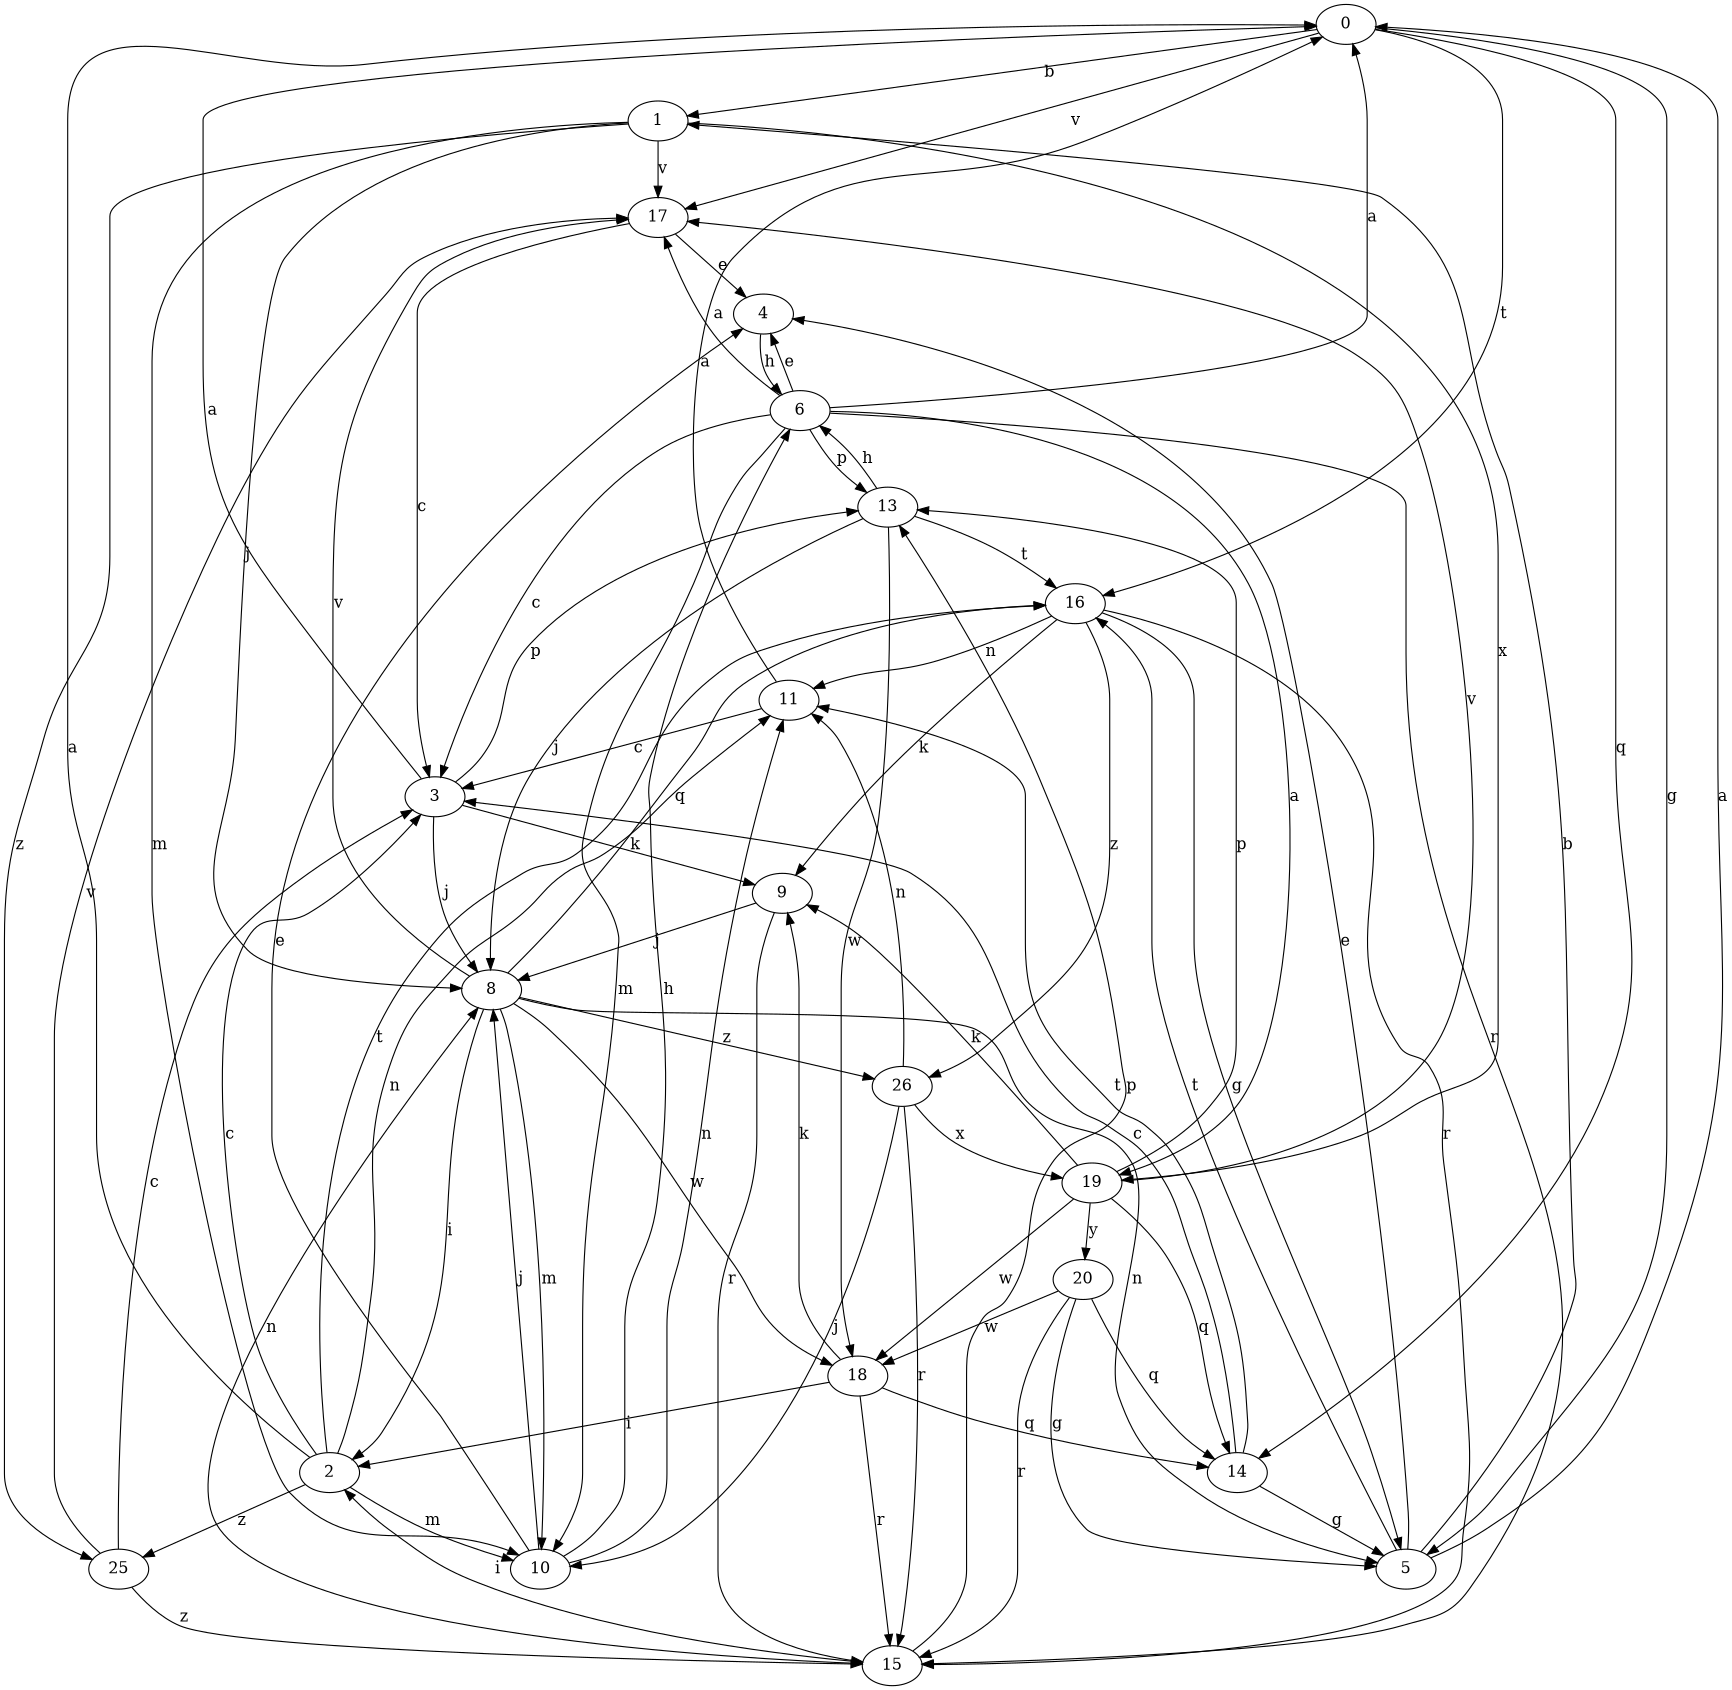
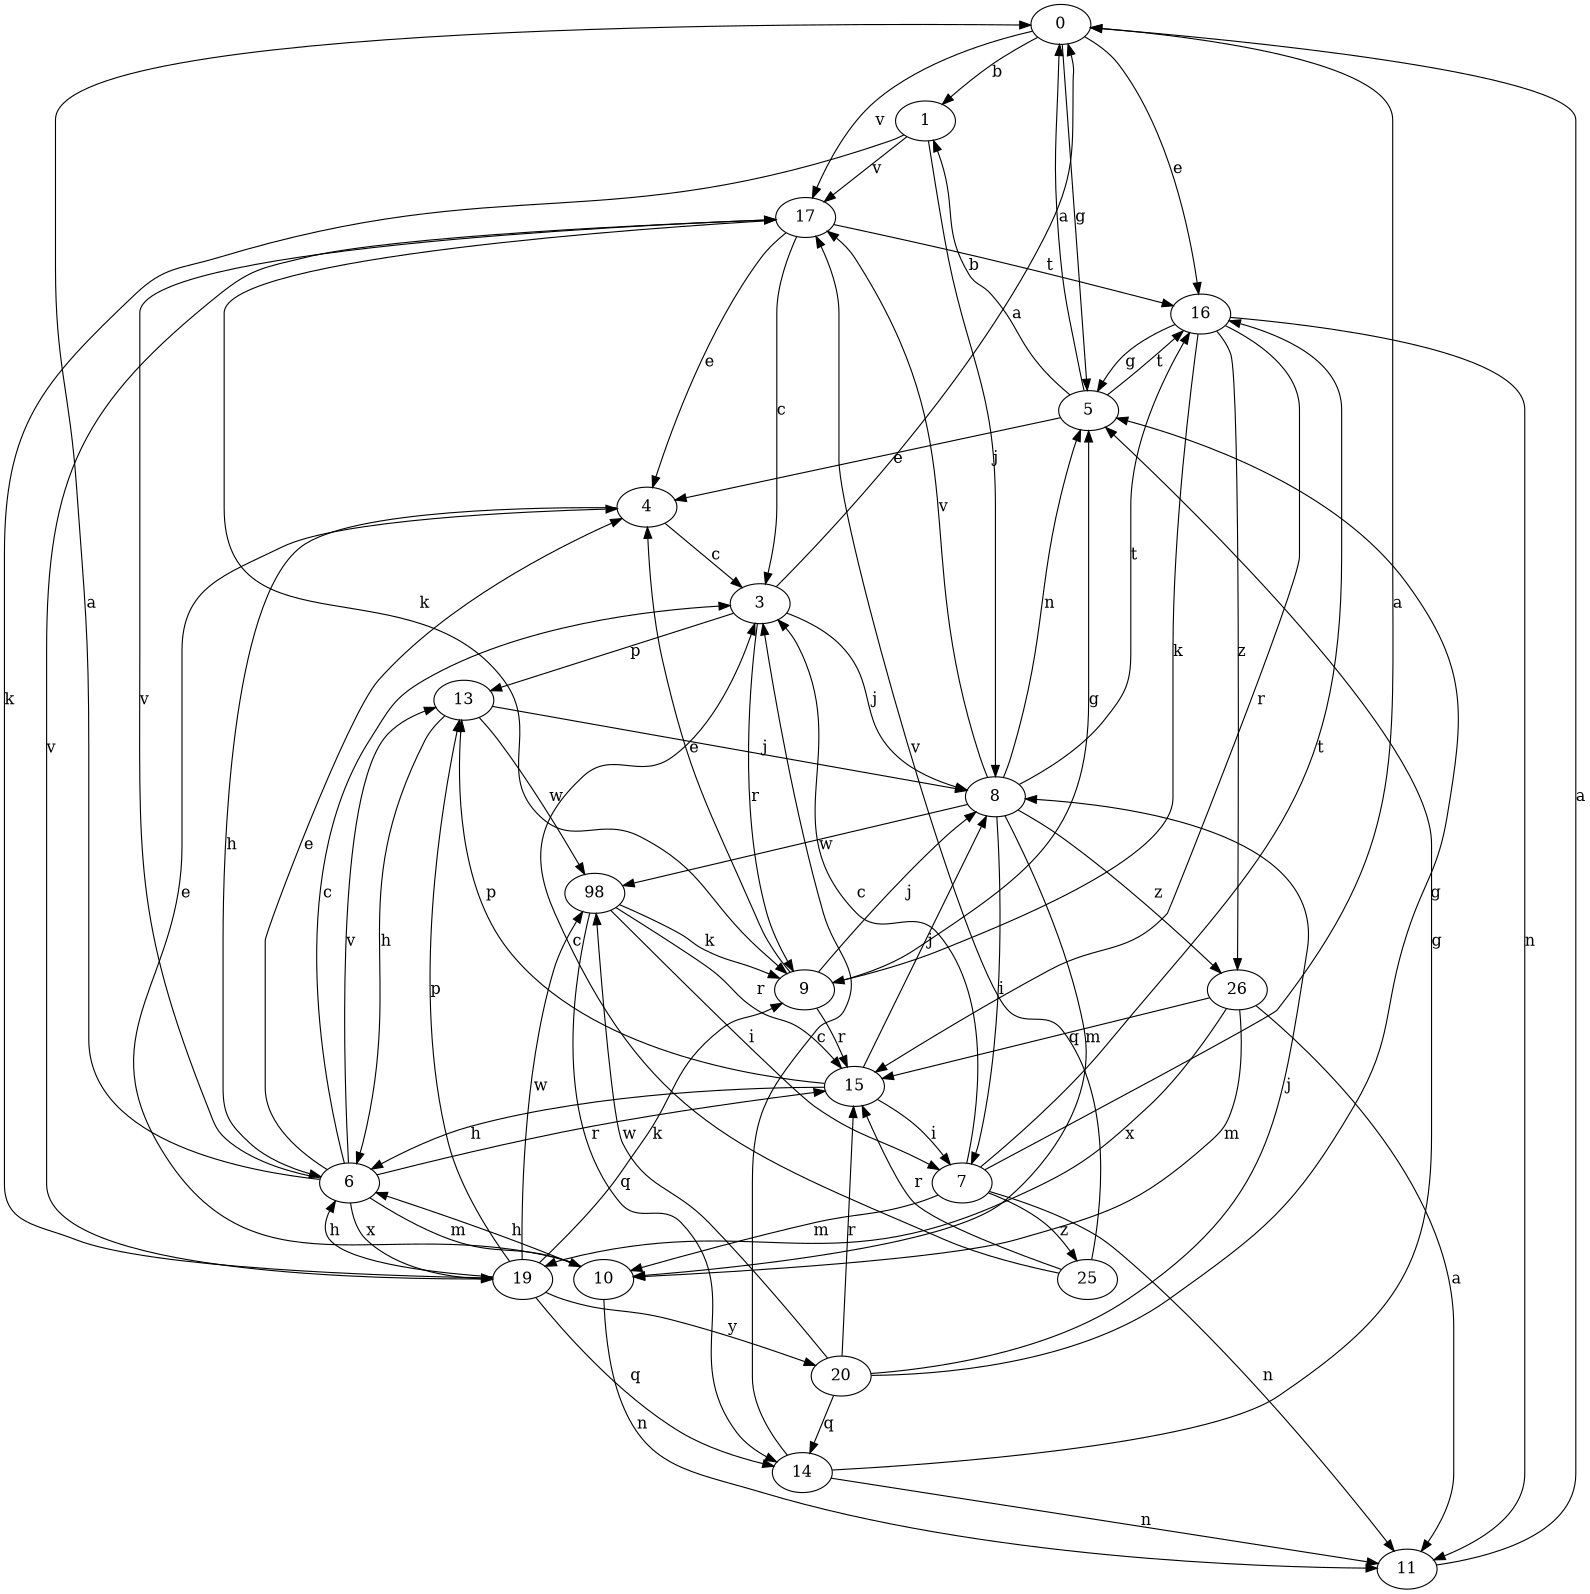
edge "6" -> "17": label "a" -> "v"
edge "0" -> "16": label "t" -> "e"
edge "6" -> "13": label "p" -> "v"
edge "17" -> "9": added, label "k"
edge "13" -> "16": now "17" -> "16"
edge "1" -> "25": removed, label "z"
edge "1" -> "19": label "x" -> "k"
edge "0" -> "14": removed, label "q"
edge "11" -> "3": now "4" -> "3"
edge "1" -> "10": removed, label "m"
edge "9" -> "4": added, label "e"
edge "9" -> "5": added, label "g"
edge "8" -> "16": label "q" -> "t"
edge "6" -> "19": label "a" -> "x"
edge "3" -> "9": label "k" -> "r"
edge "26" -> "11": label "n" -> "a"
edge "14" -> "11": label "t" -> "n"
edge "15" -> "6": added, label "h"
edge "19" -> "6": added, label "h"
edge "10" -> "8": now "20" -> "8"
edge "15" -> "8": label "n" -> "j"
edge "26" -> "10": label "j" -> "m"
node "18": label "18" -> "98"
edge "26" -> "15": label "r" -> "q"
node "2": label "2" -> "7"
edge "25" -> "15": label "z" -> "r"
